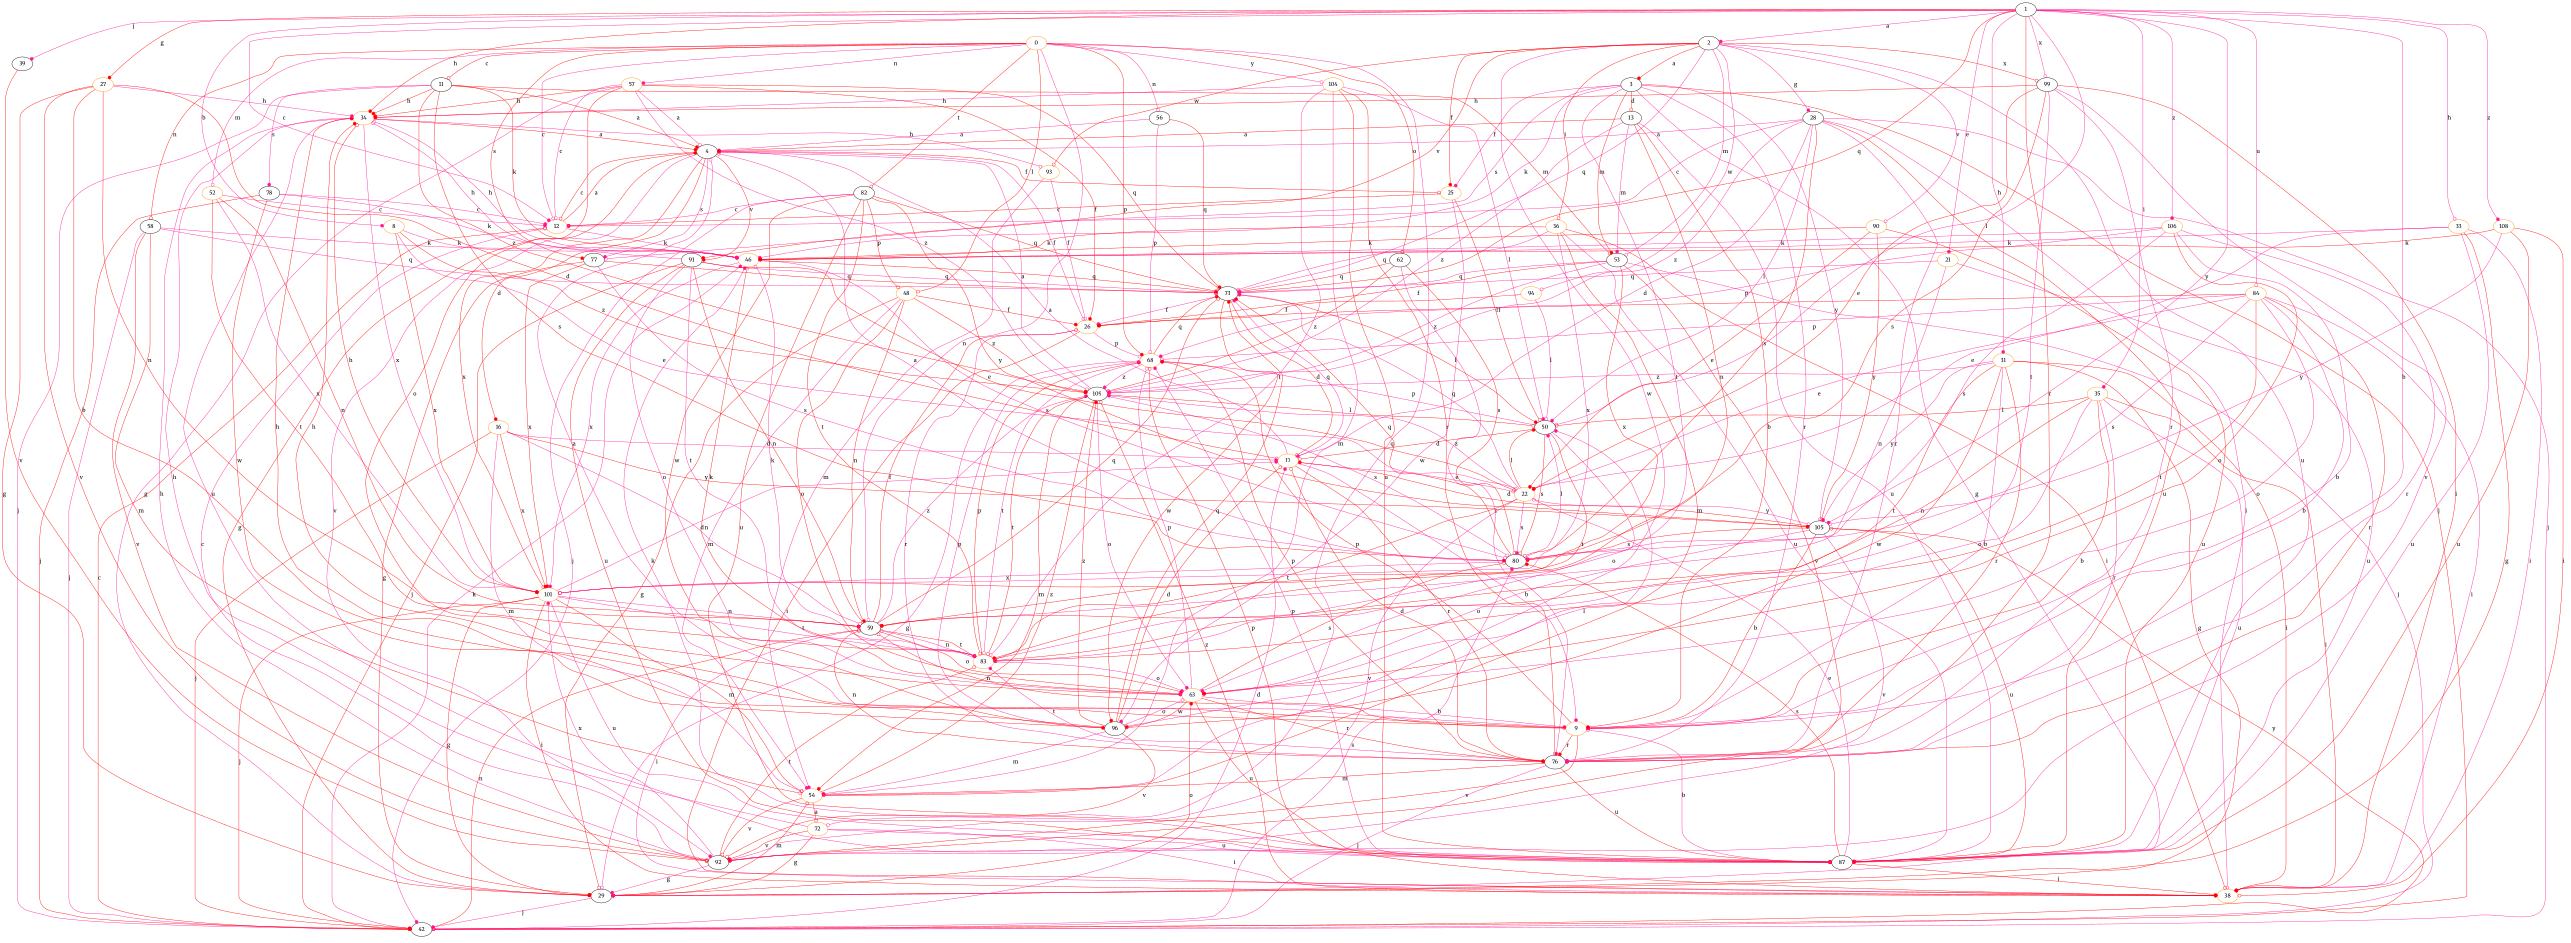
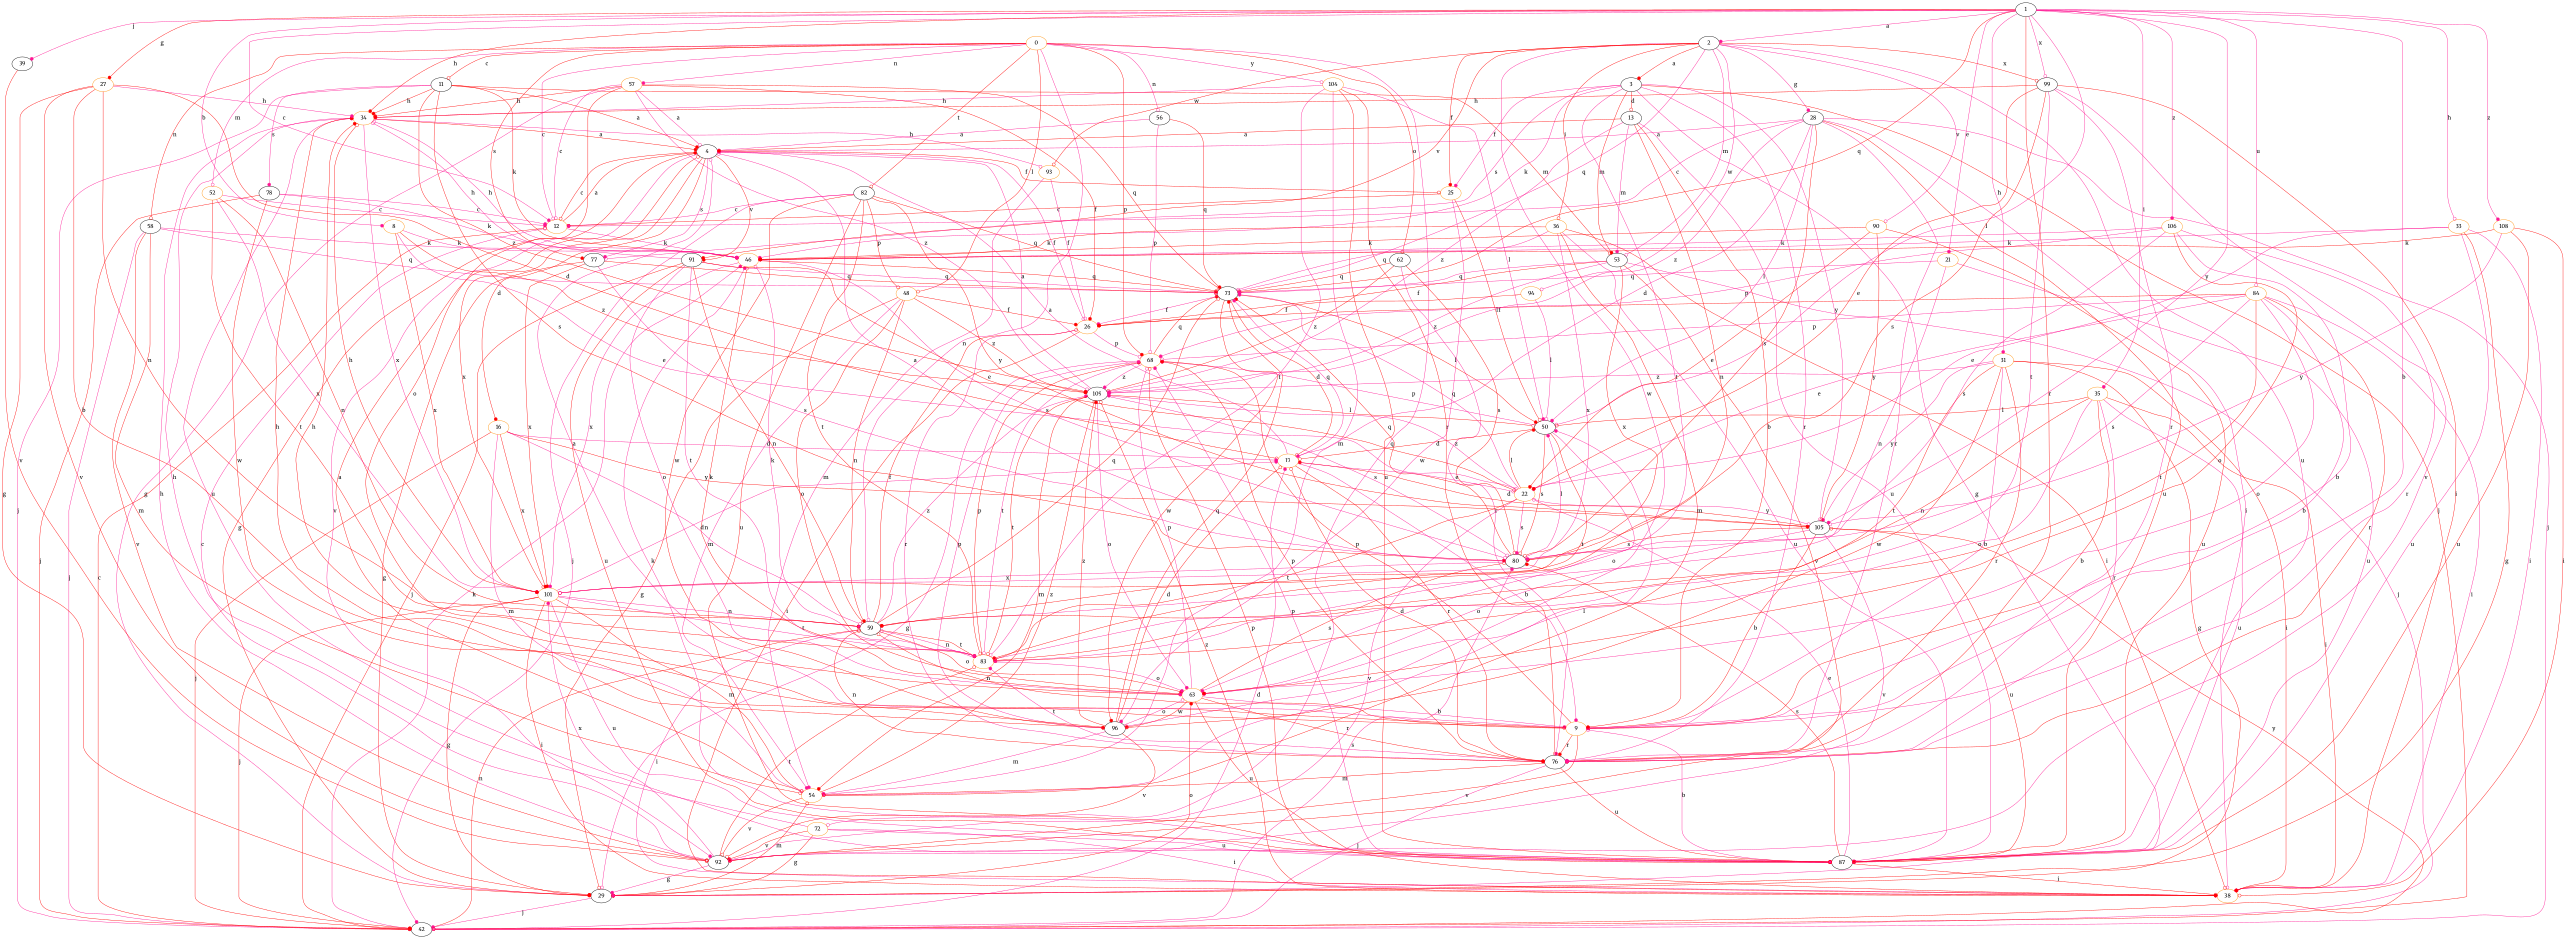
edge "54" -> "72": now "54" -> "4"
